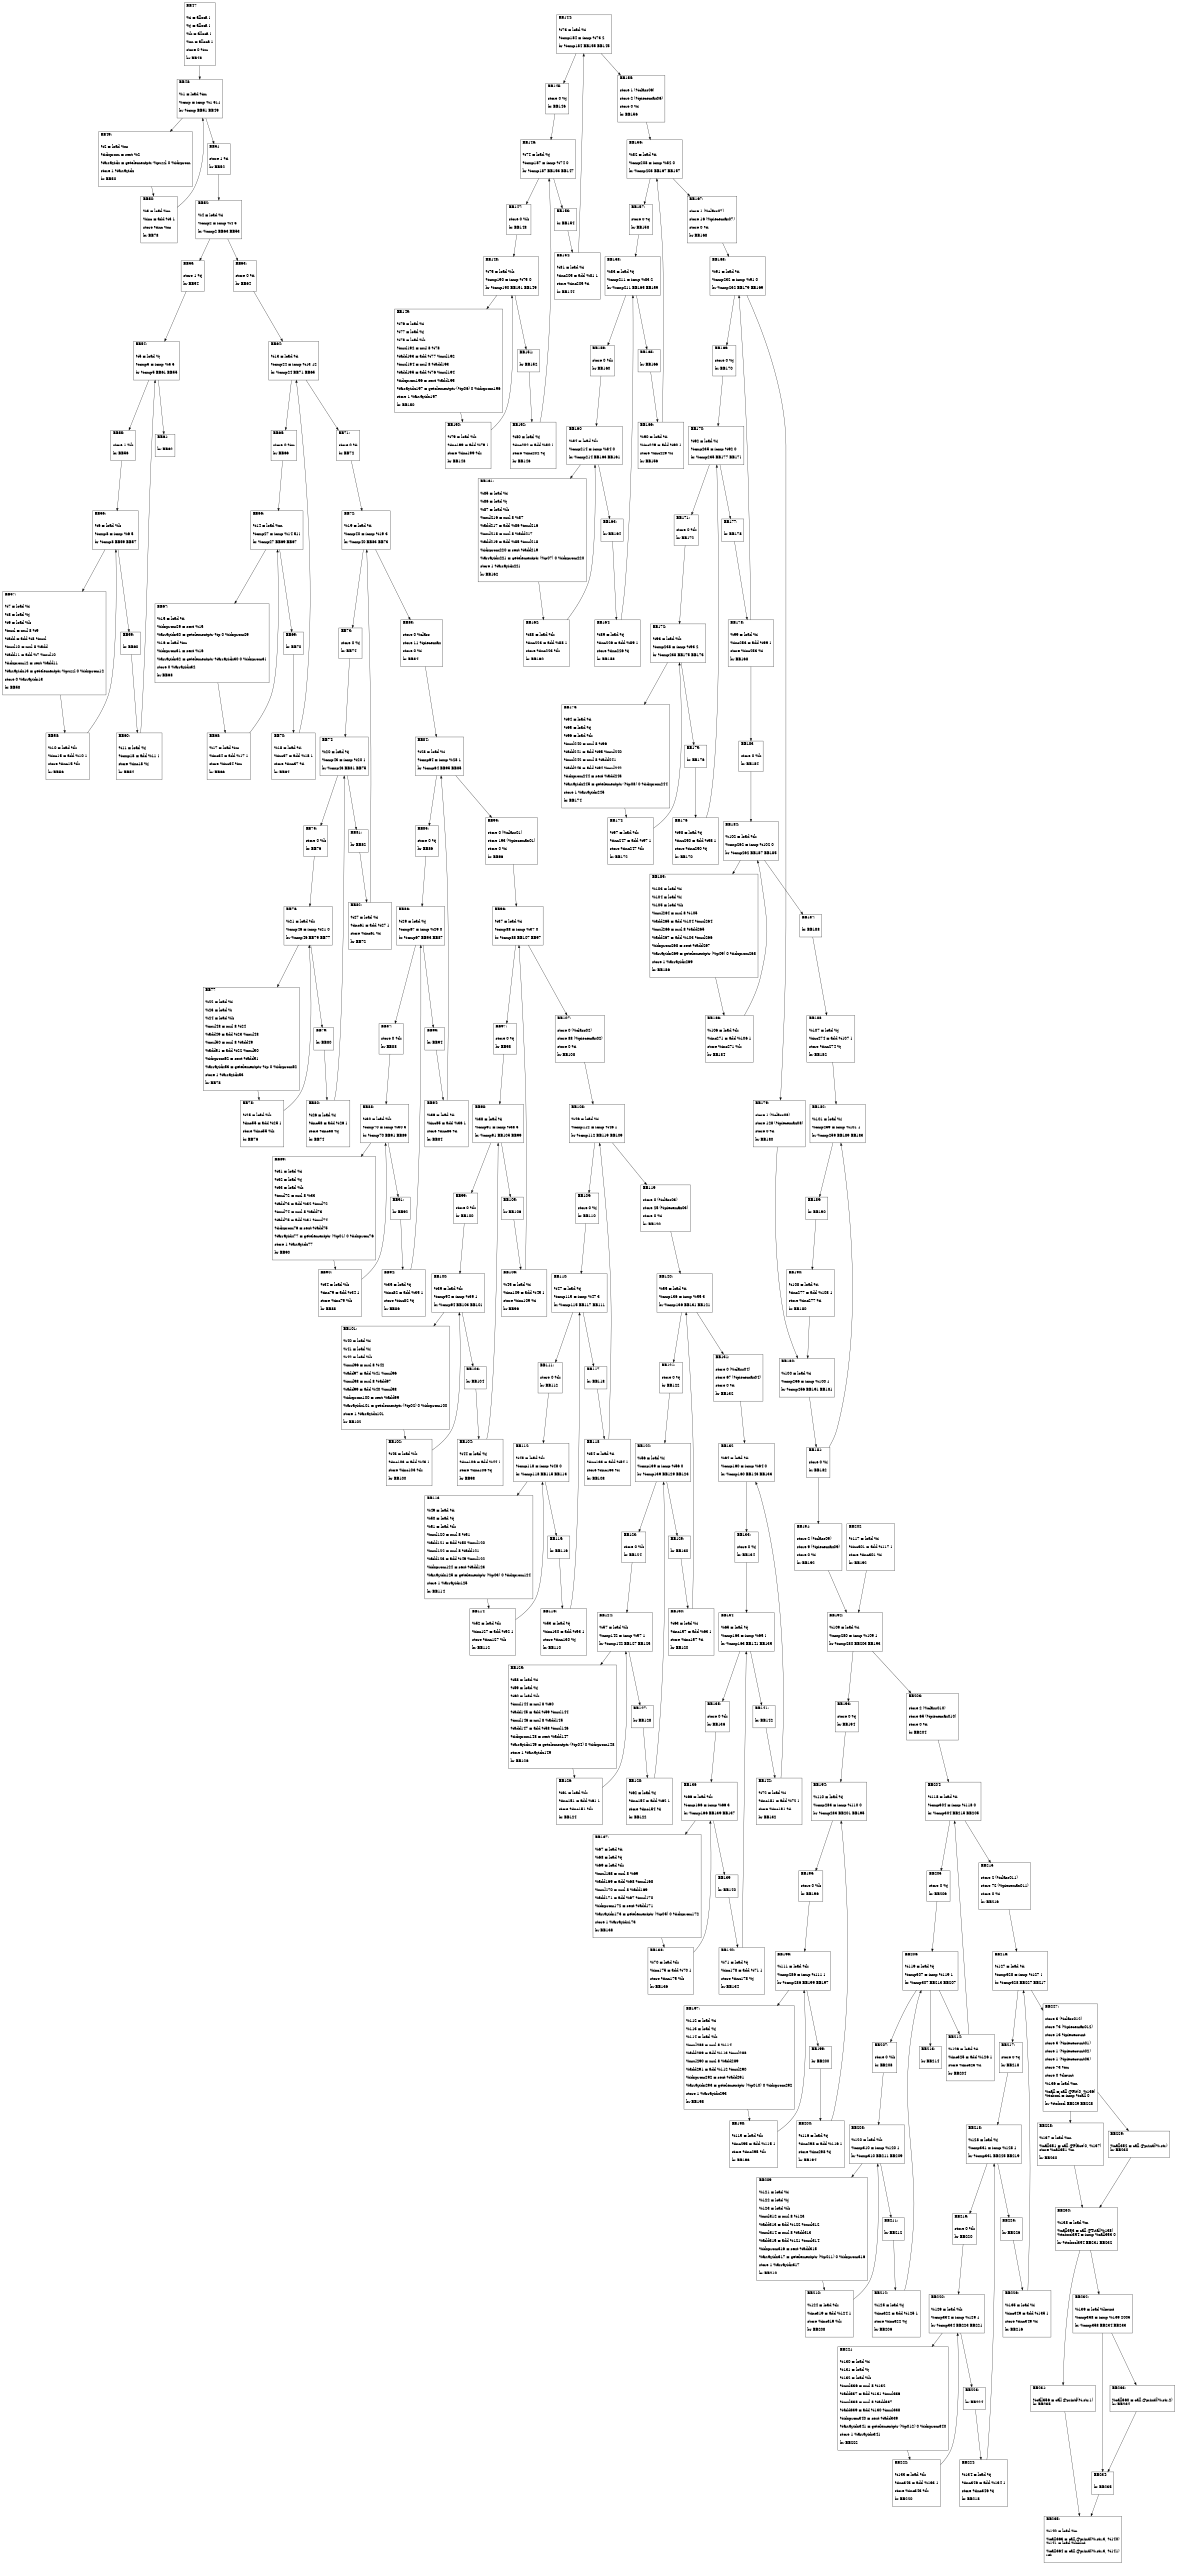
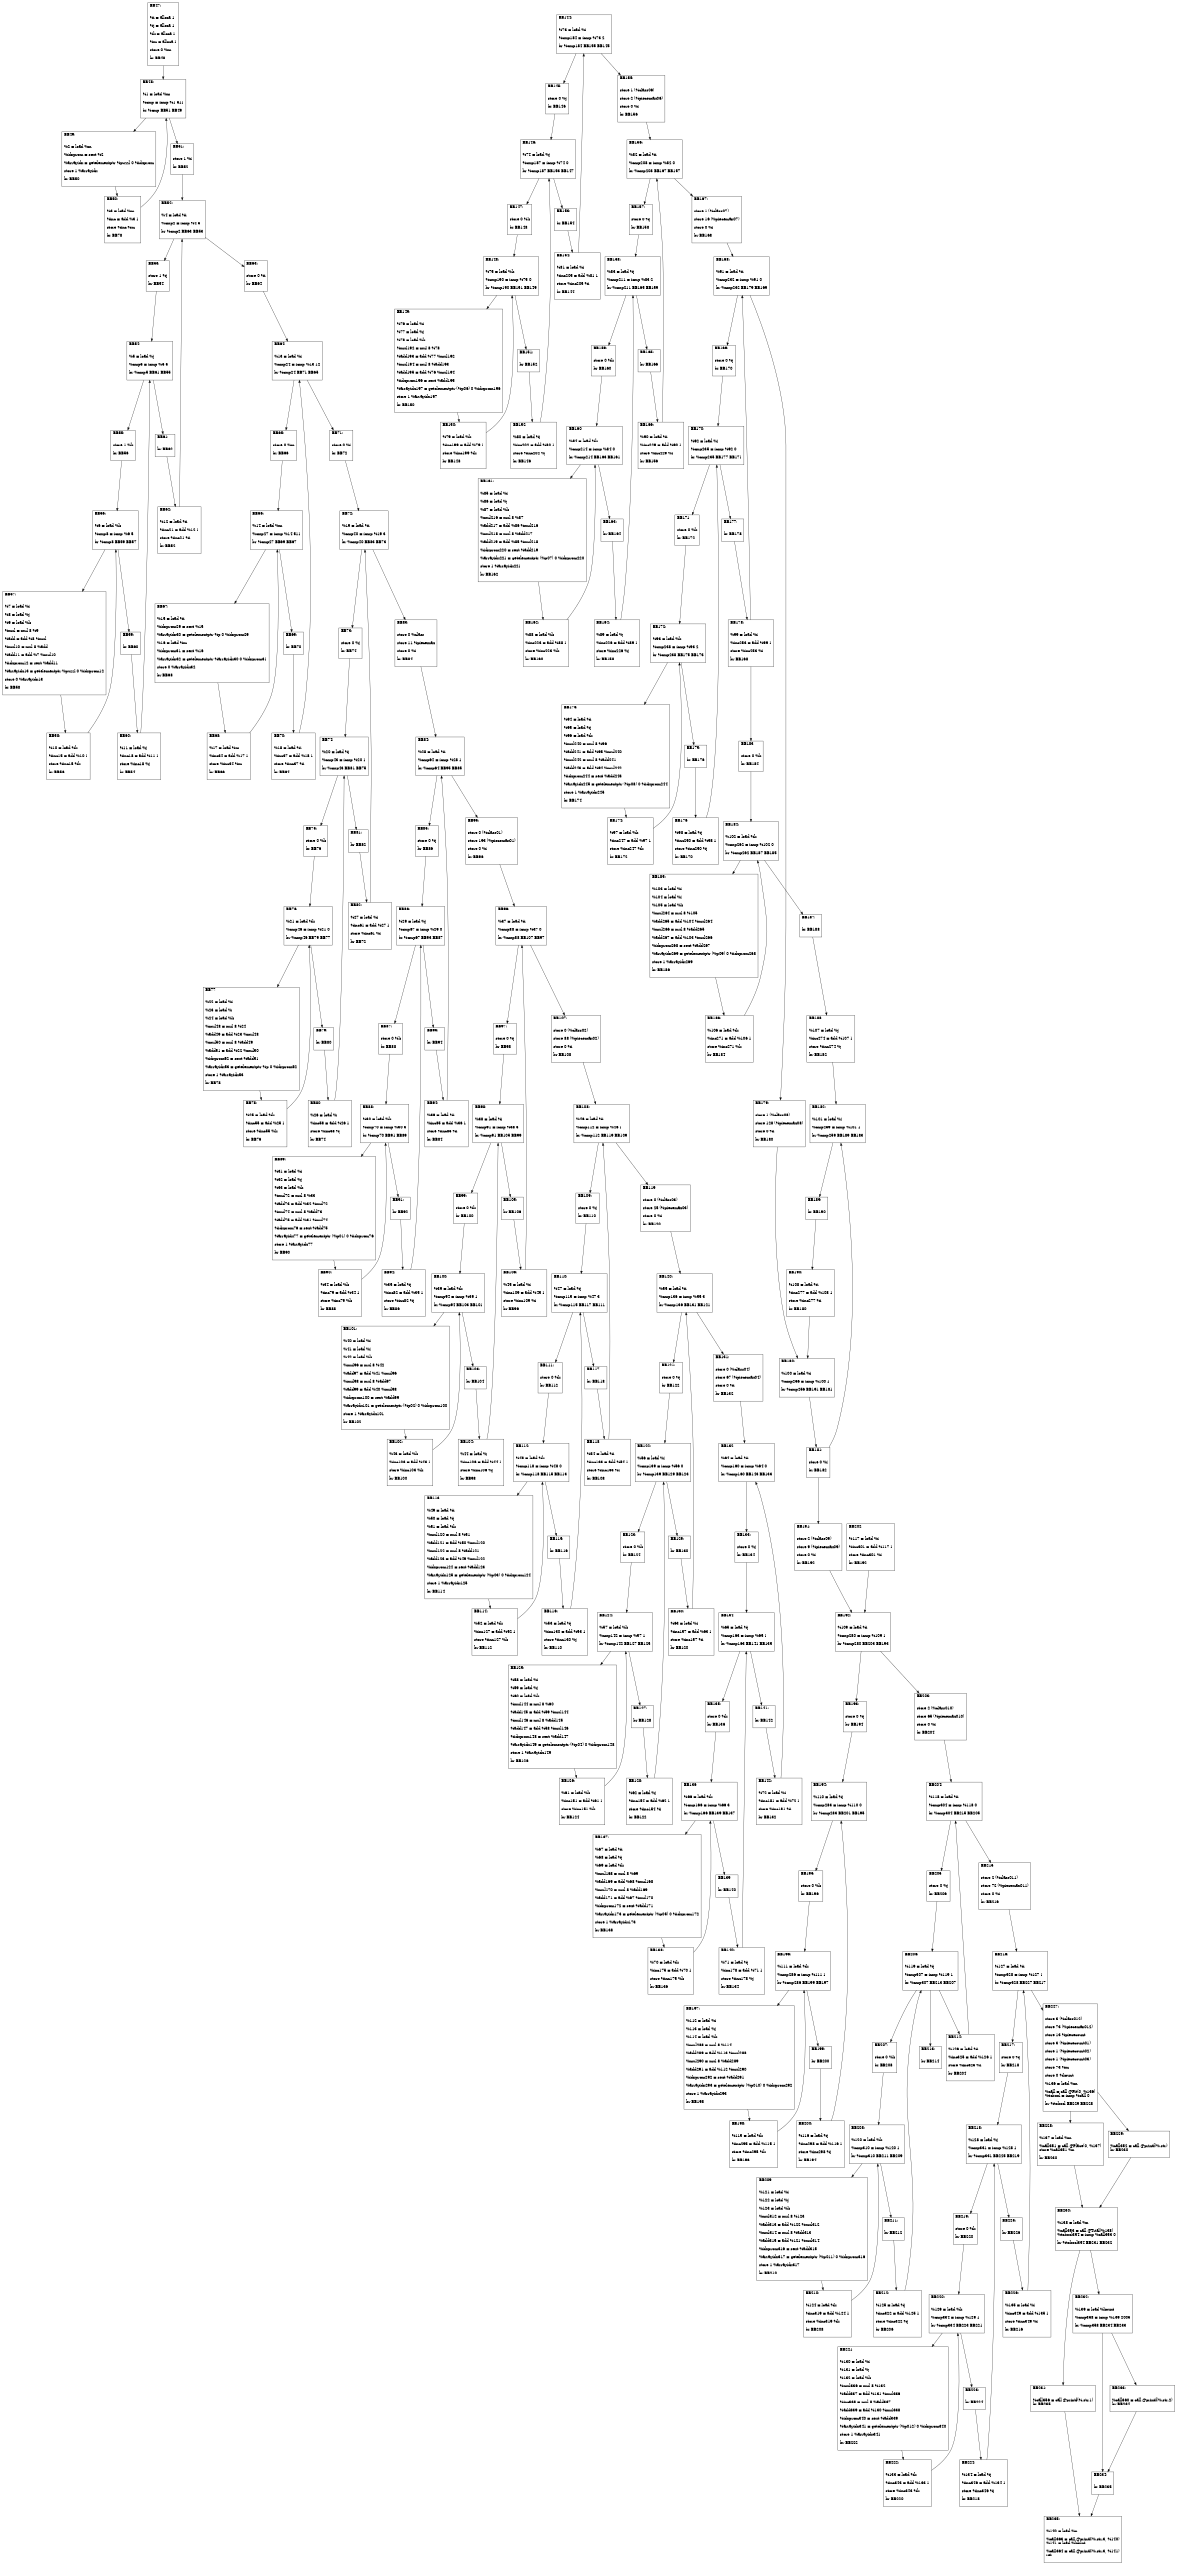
node "BB62:": added
node "BB60:": text "%cmp18 = add %11 1" -> "%inc18 = add %11 1"
node "BB221:": text "%mul338 = mul 8 %add337" -> "%inc338 = mul 8 %add337"
